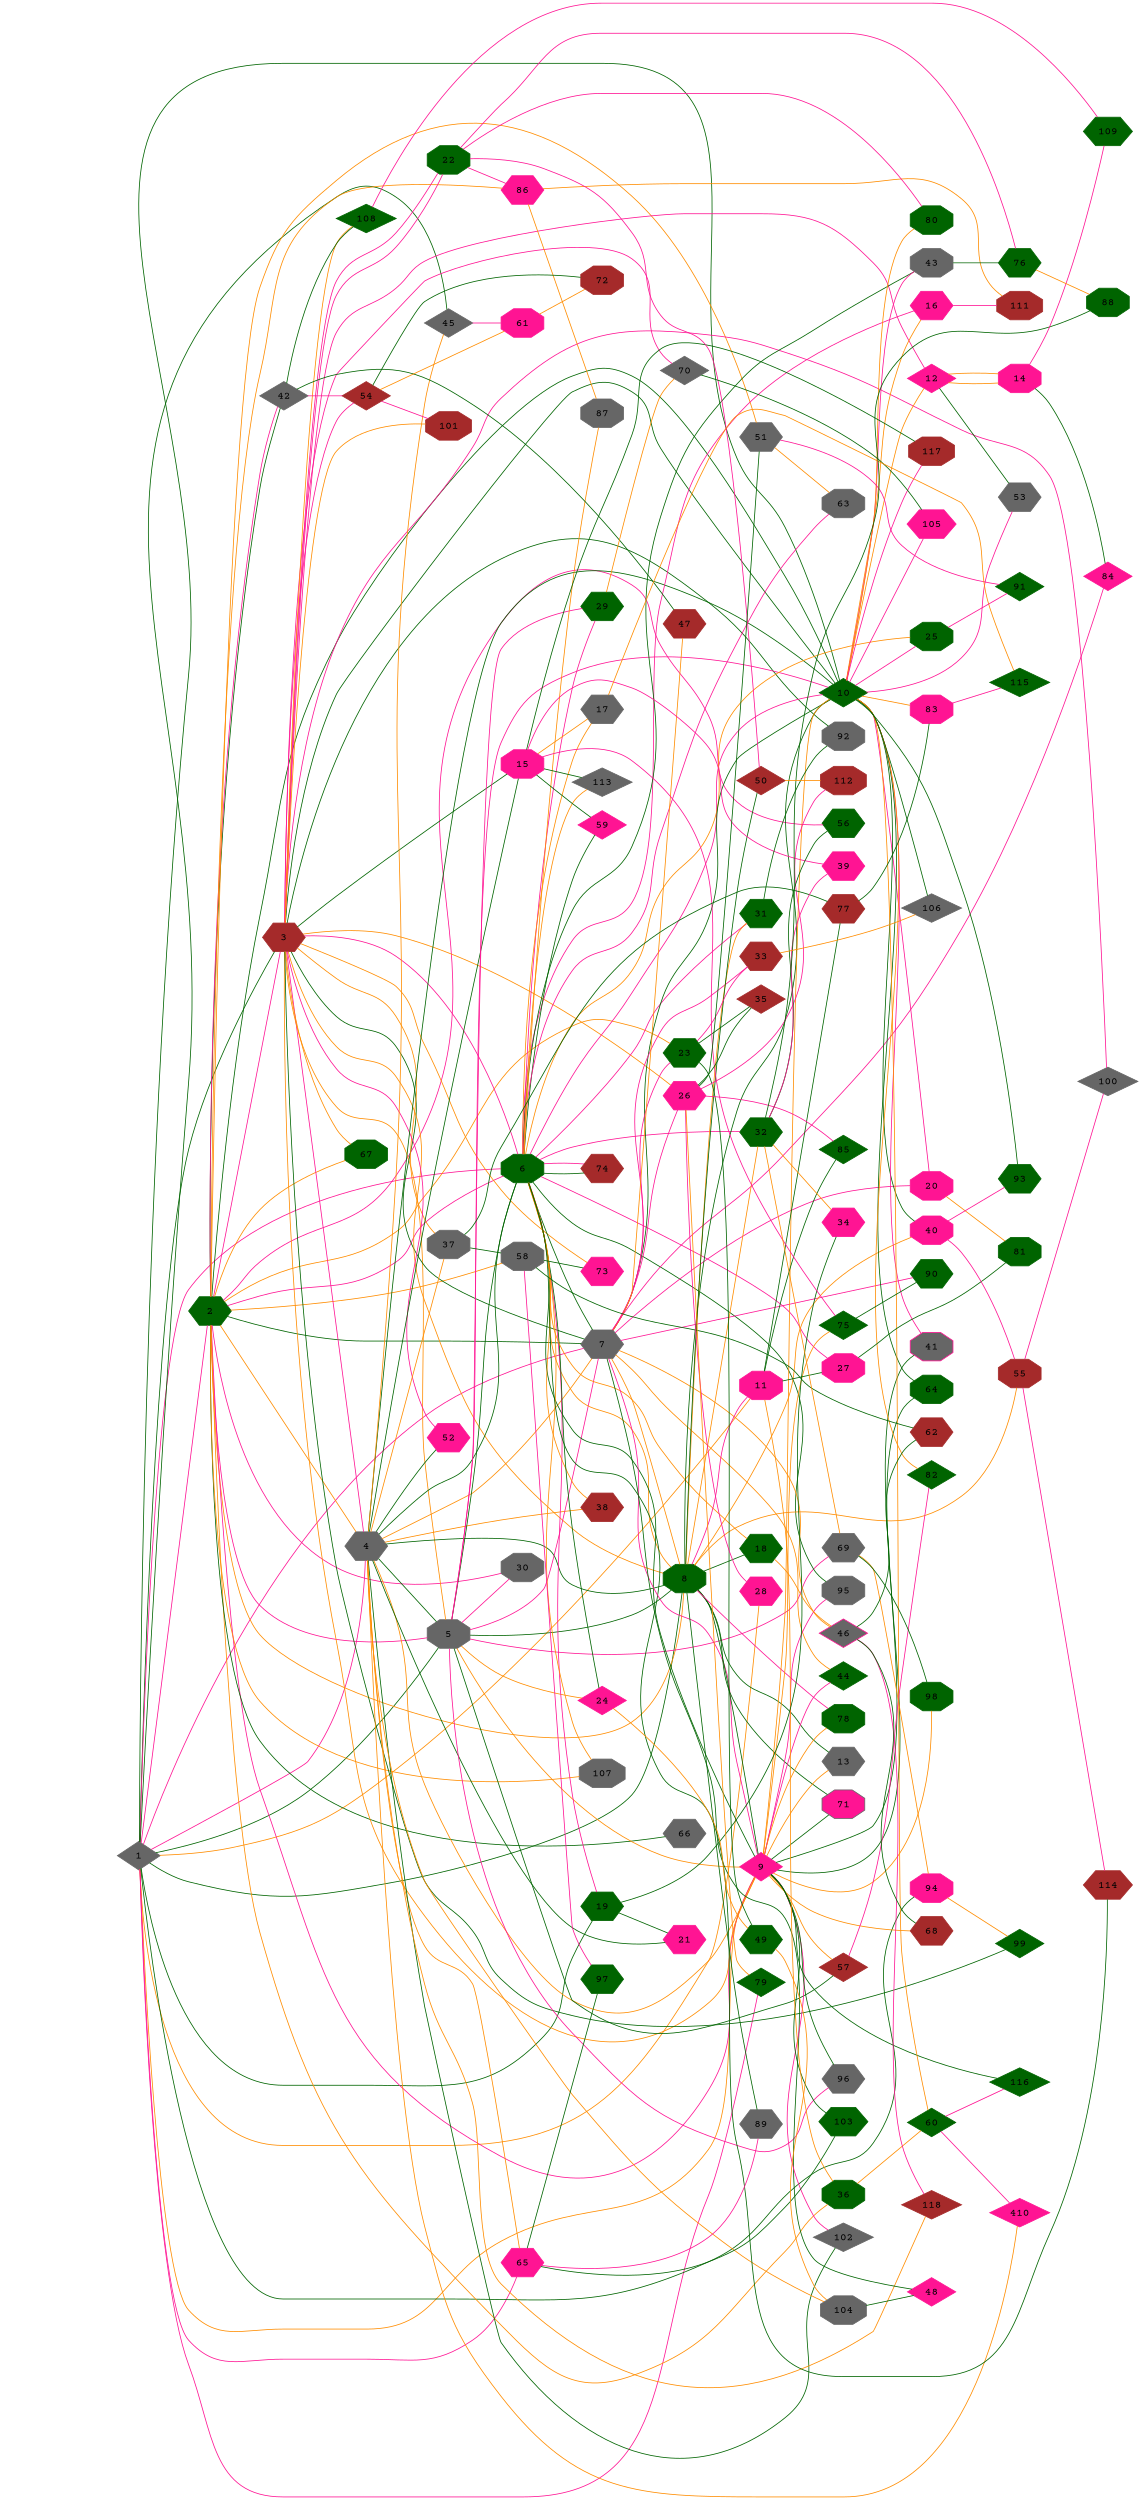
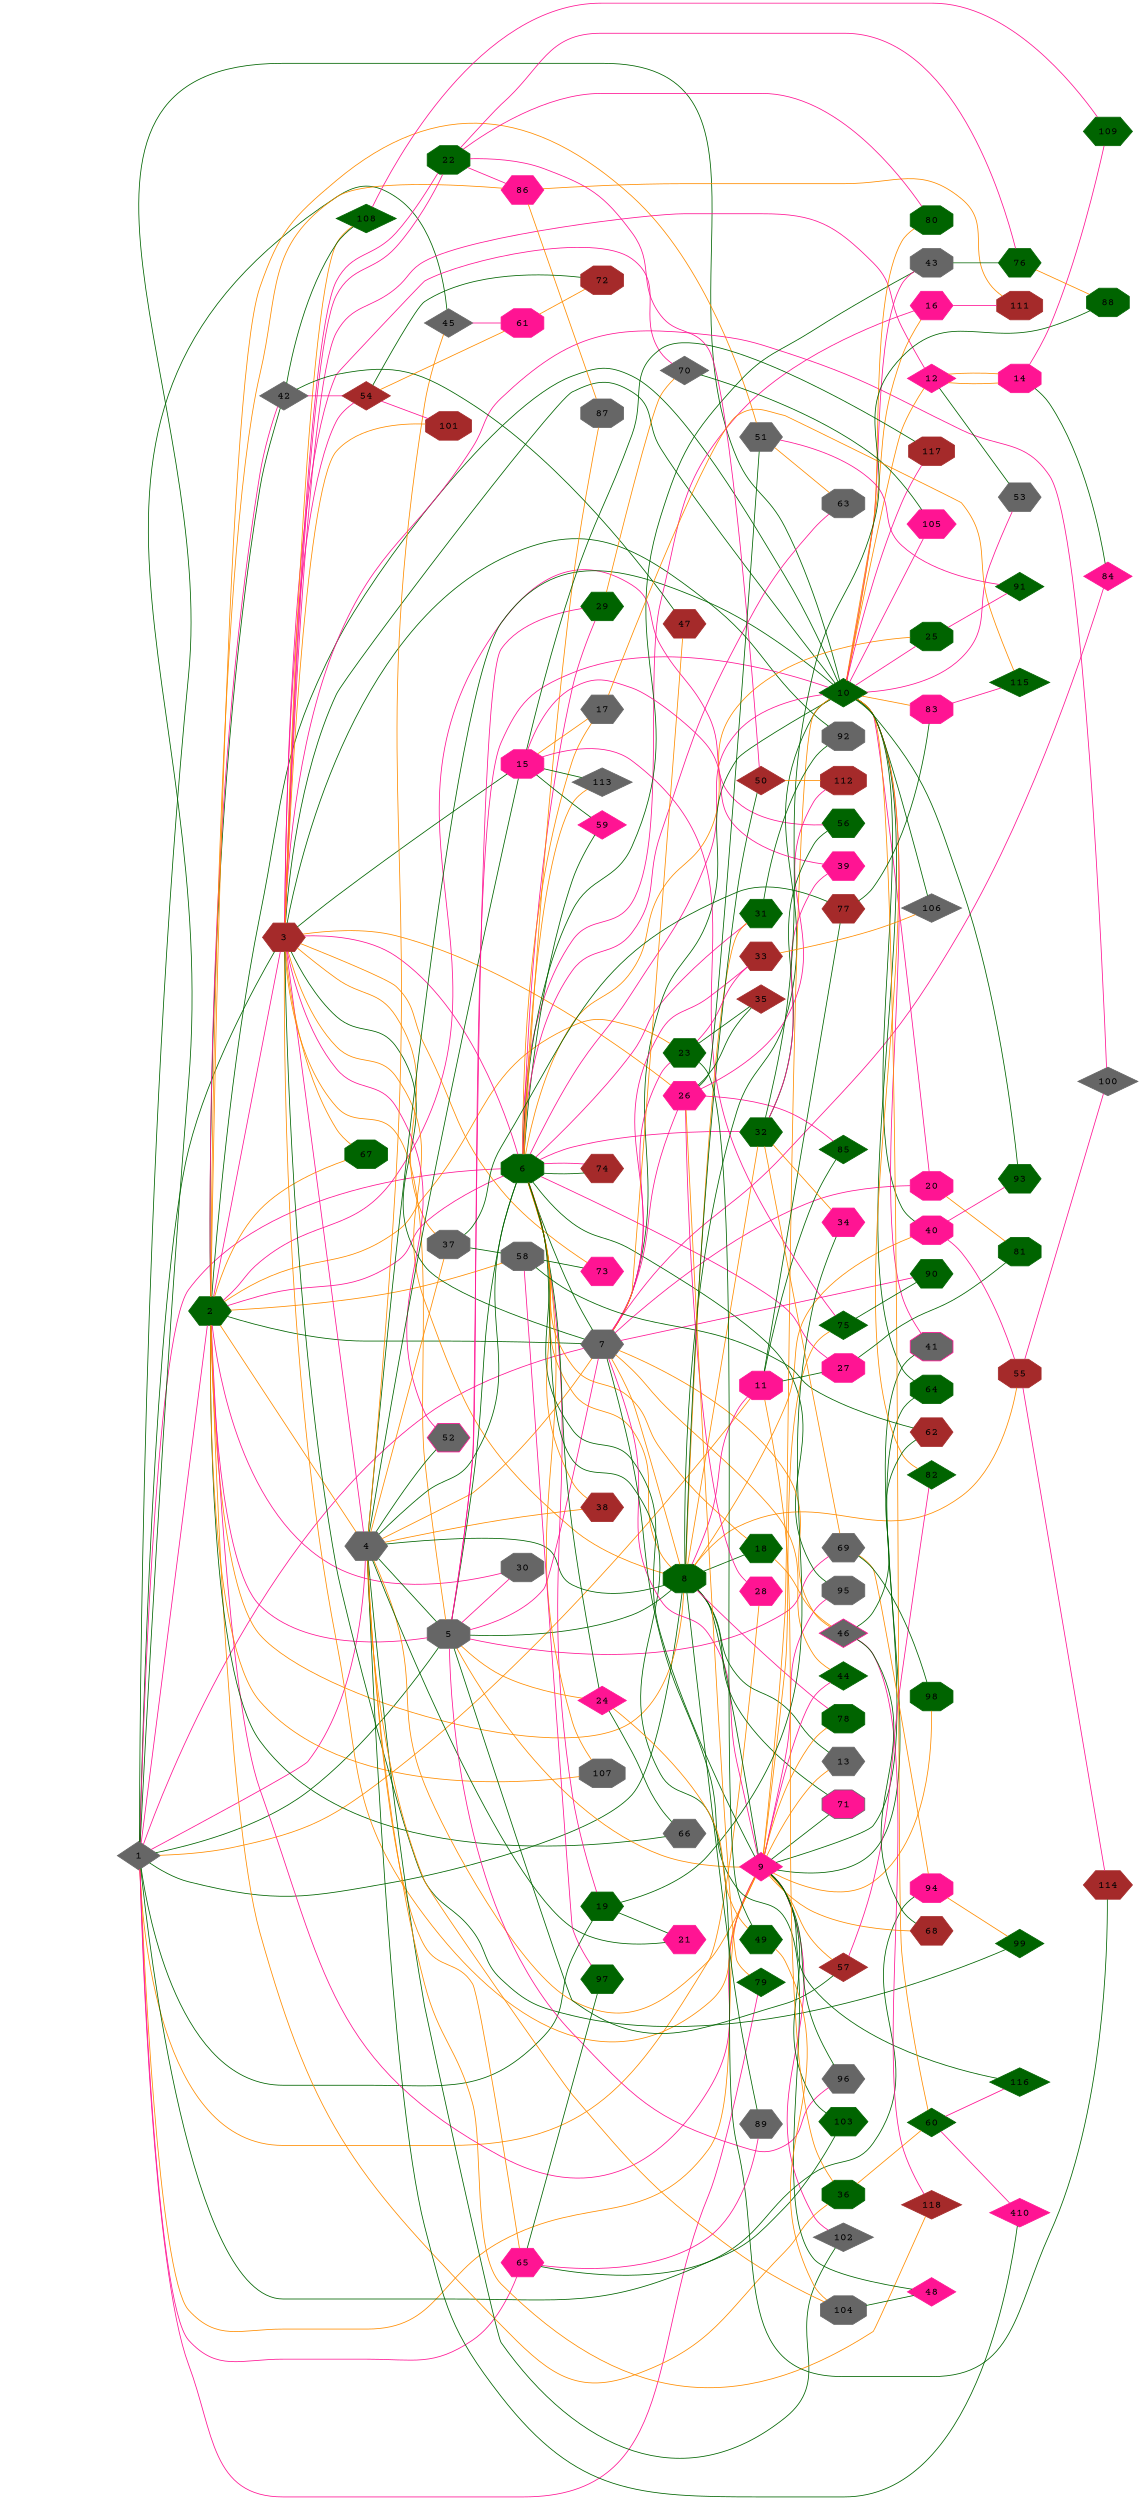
node "52": fillcolor deeppink -> gray40
edge "24" -- "66": added
edge "4" -- "410": color darkorange -> darkgreen
